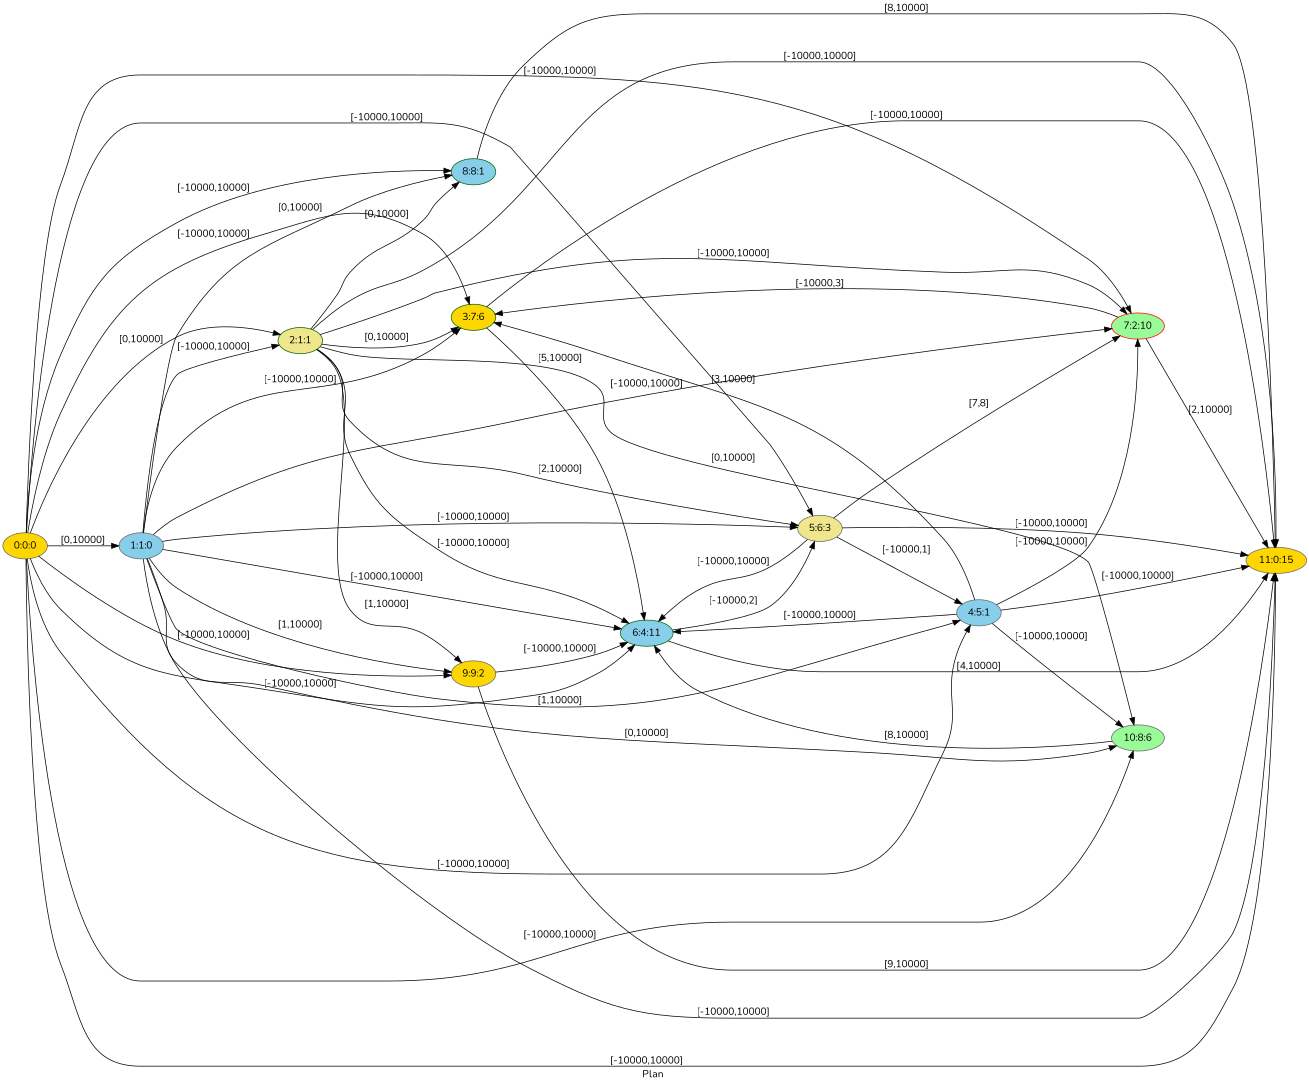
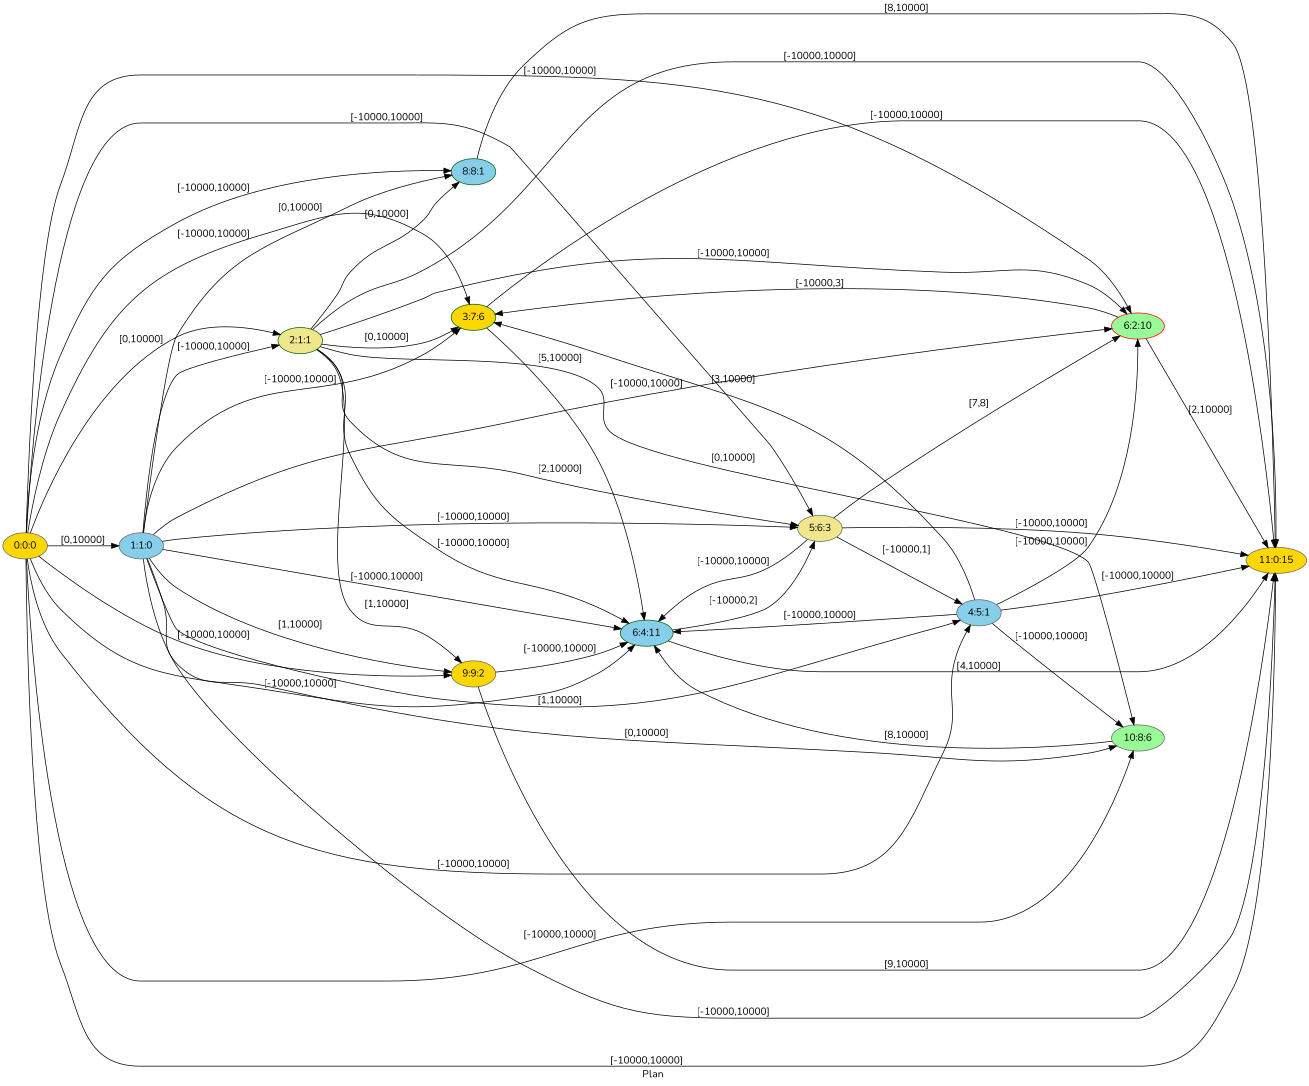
node "7:2:10": label "7:2:10" -> "6:2:10"
